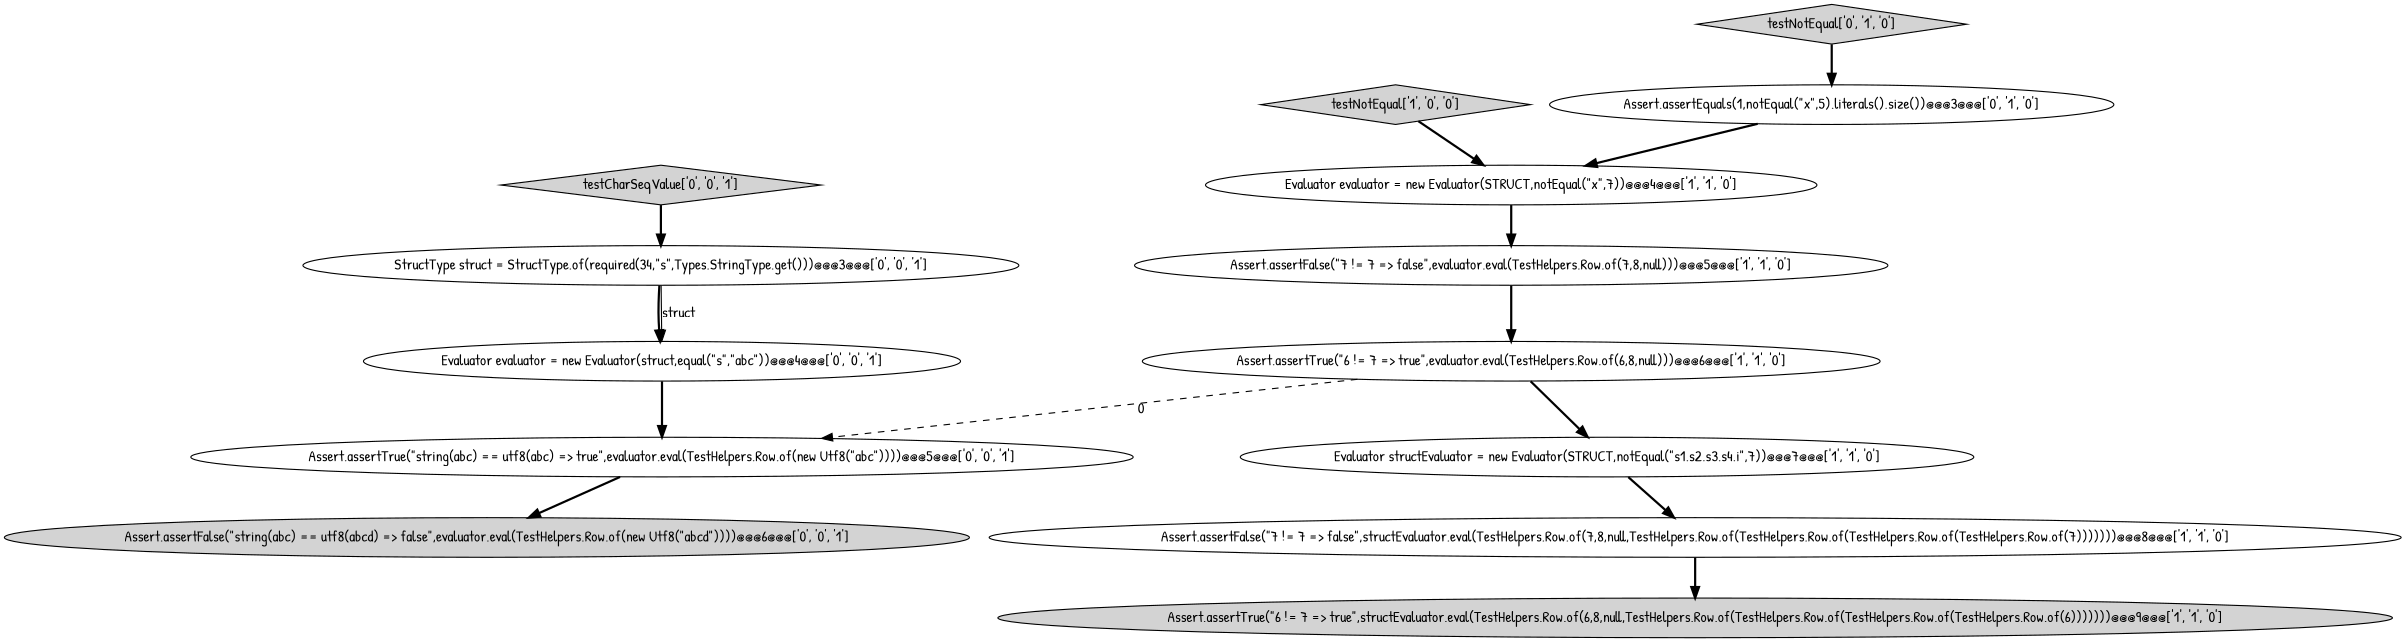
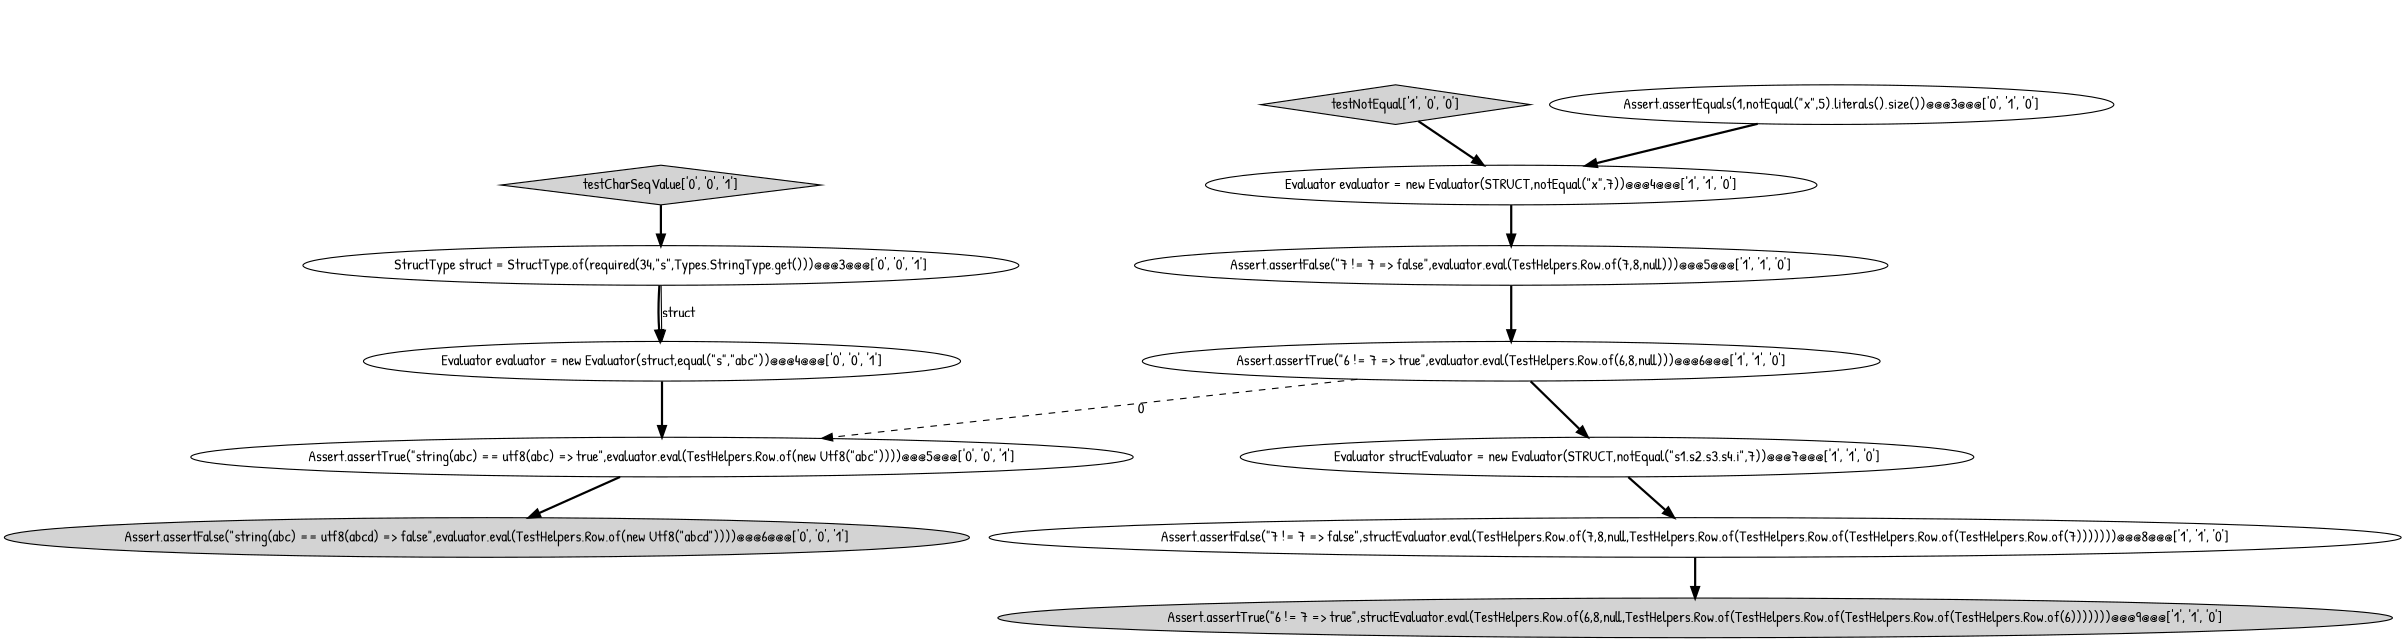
node "testNotEqual['0', '1', '0']": removed
